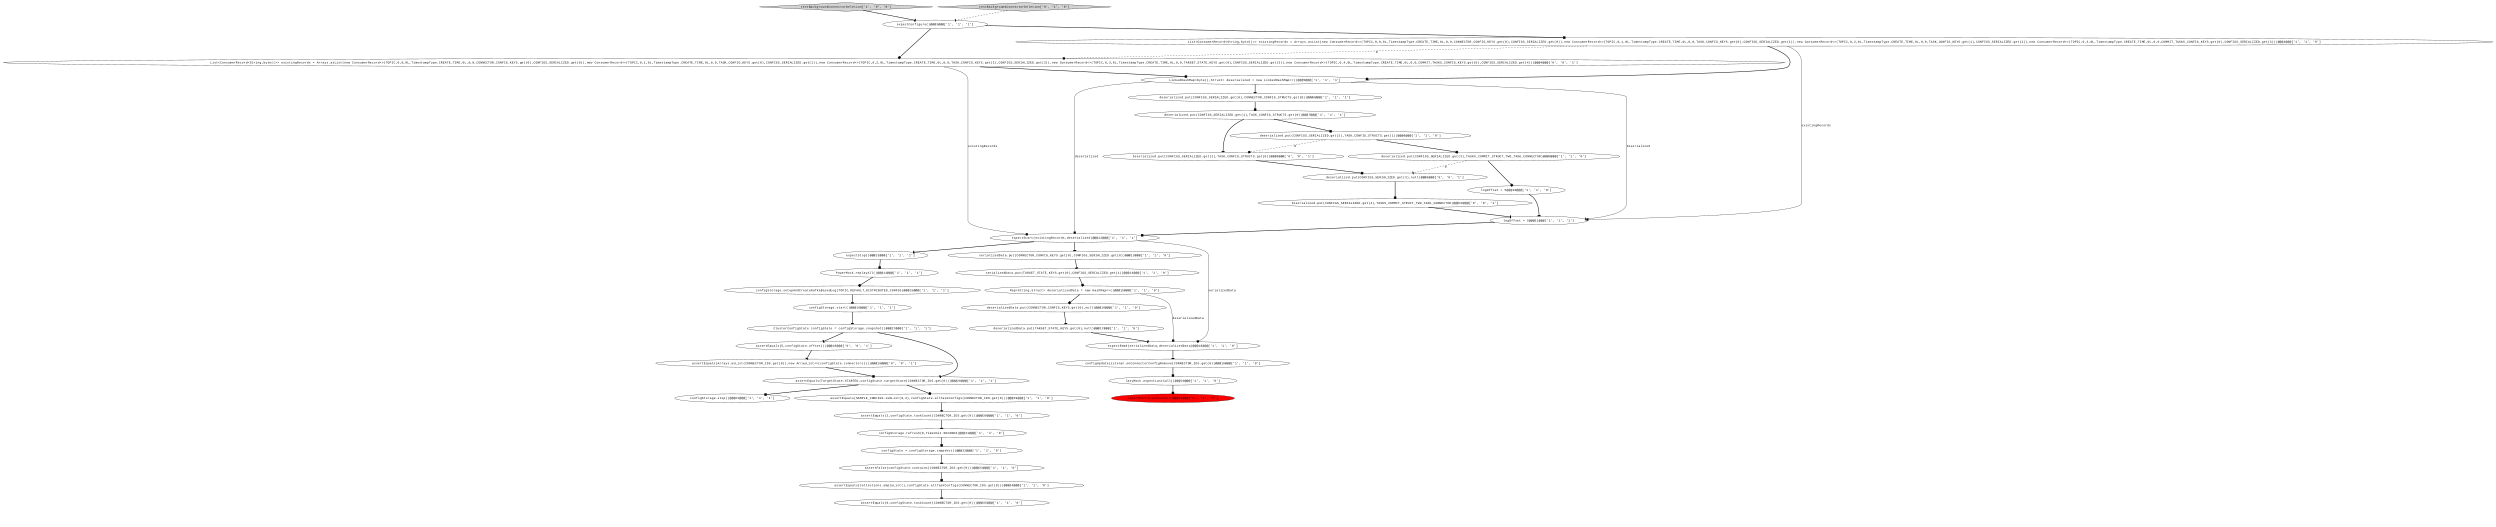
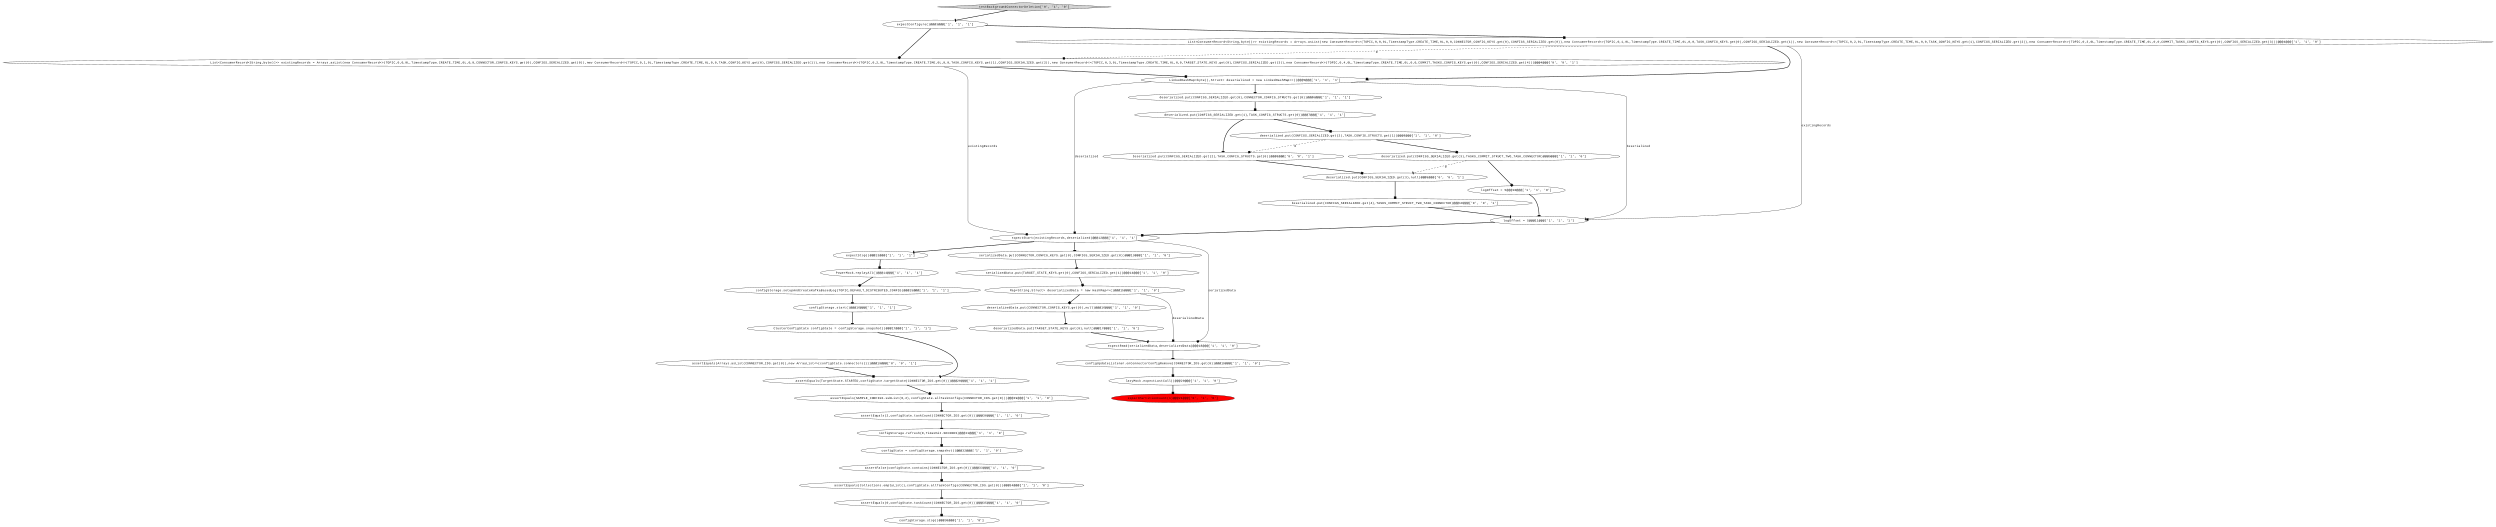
node "testBackgroundConnectorDeletion['1', '0', '0']": removed
edge "testBackgroundConnectorDeletion['0', '1', '0']" -> "expectConfigure()@@@3@@@['1', '1', '1']": style dashed -> bold
node "assertEquals(5,configState.offset())@@@18@@@['0', '0', '1']": removed
node "configStorage.stop()@@@21@@@['1', '1', '1']": removed
node "configStorage.stop()@@@36@@@['1', '1', '0']": added
